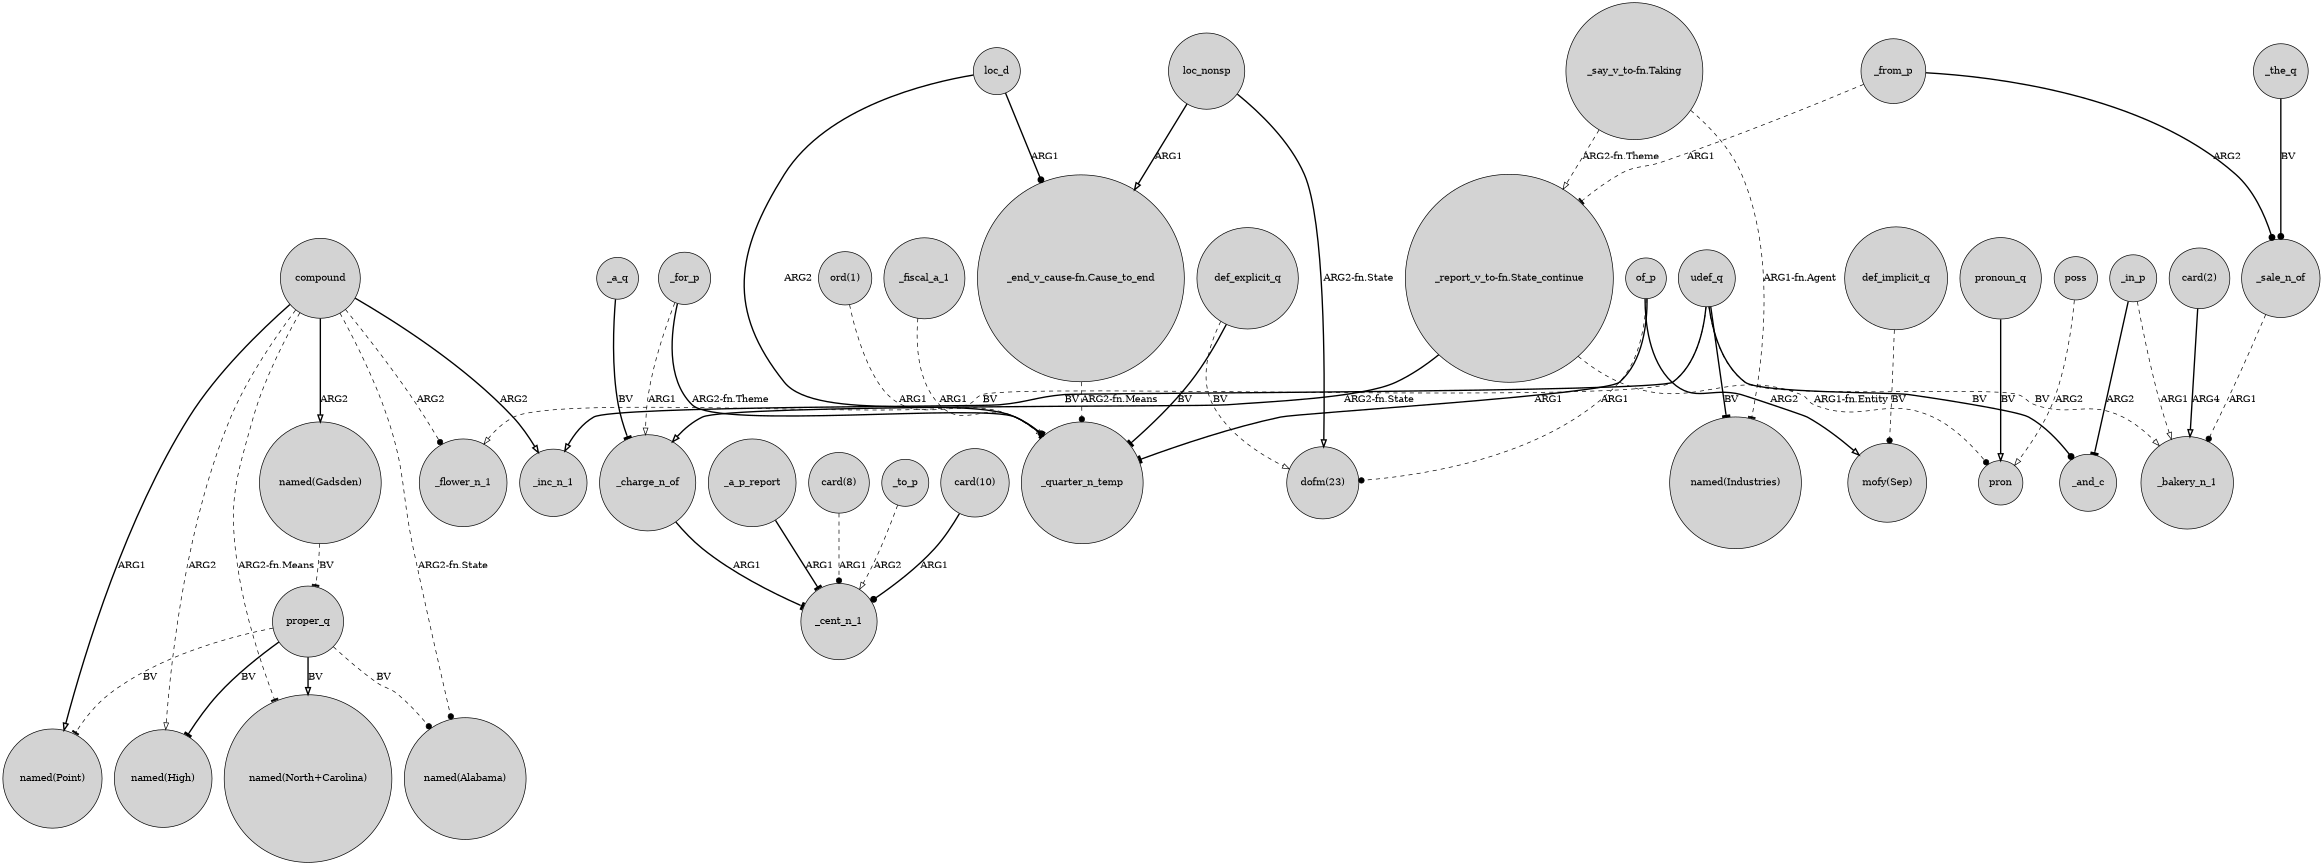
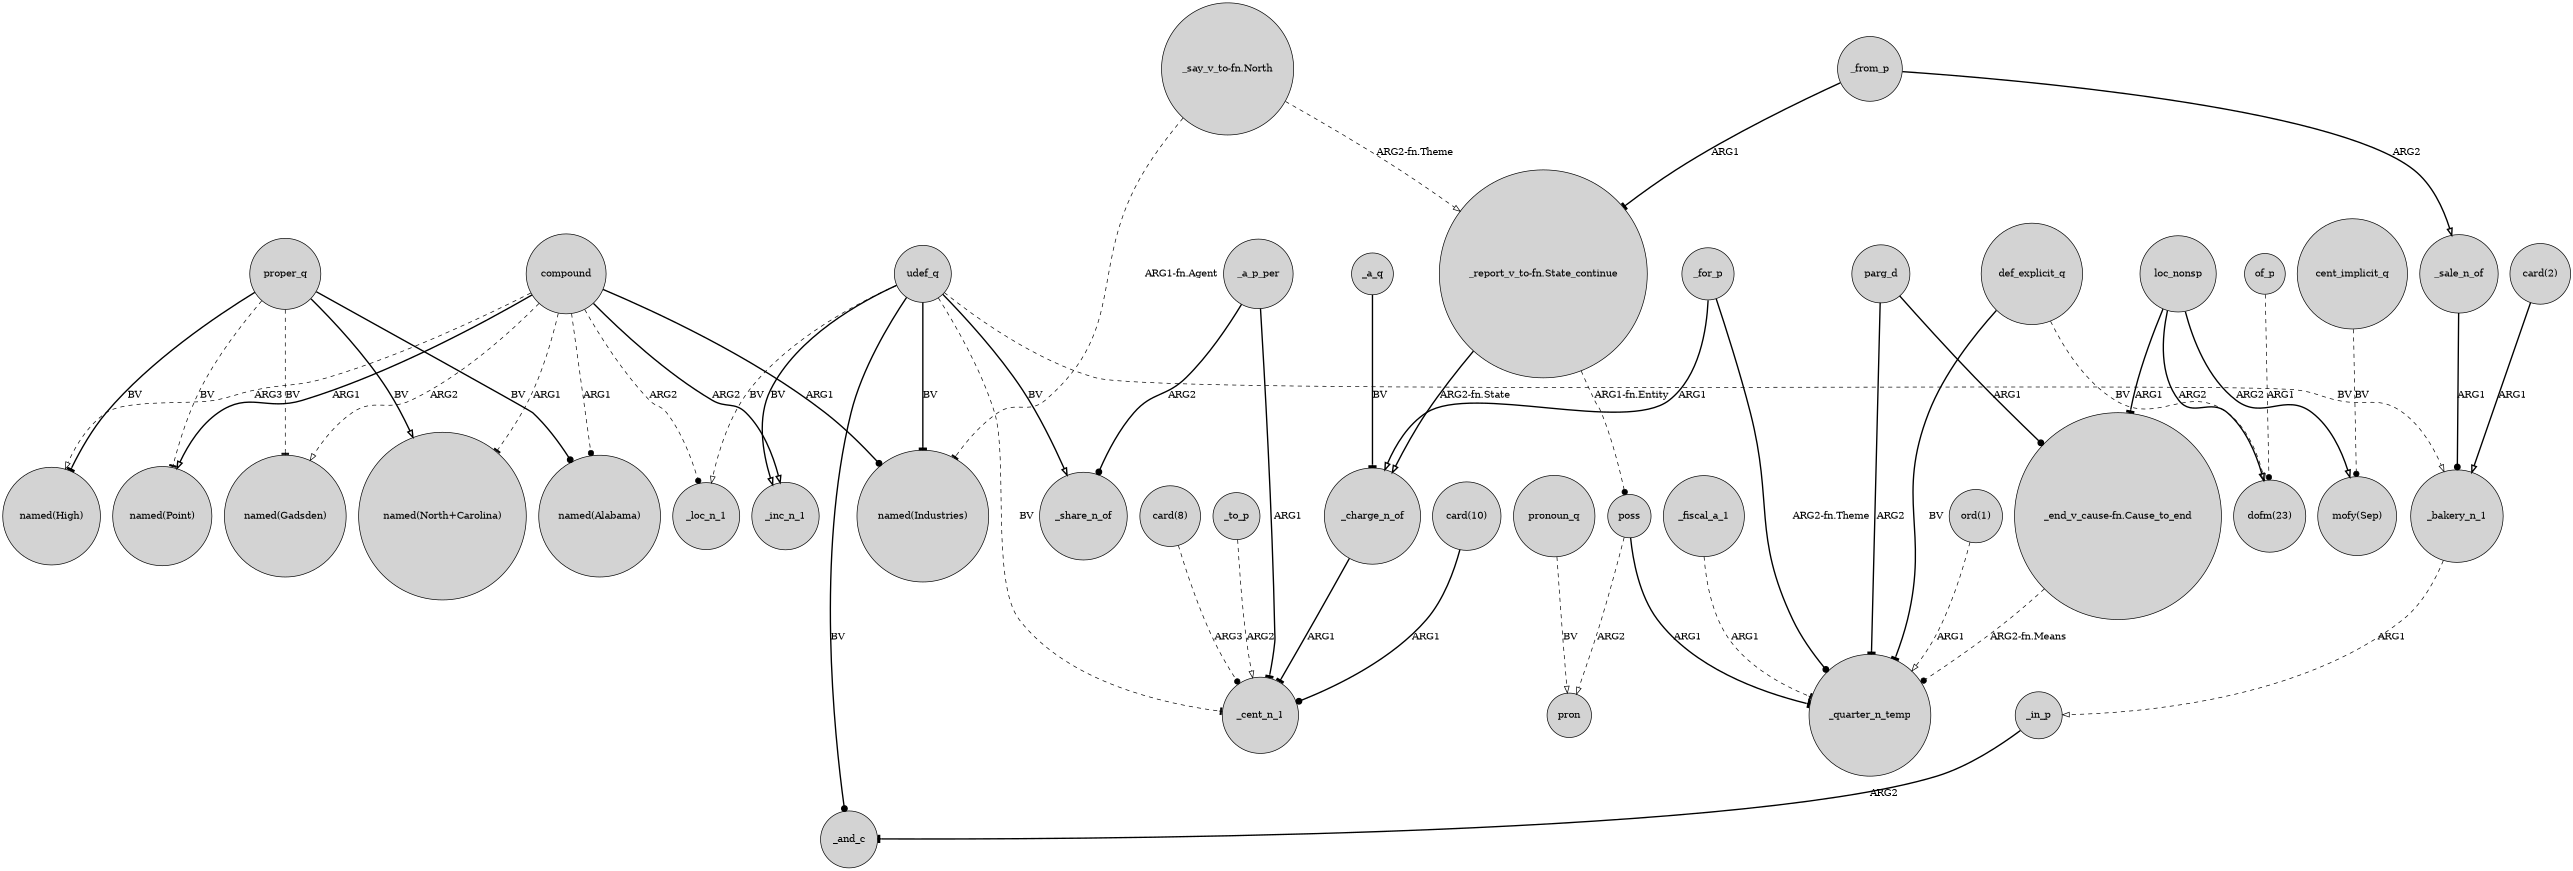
node "loc_d": label "loc_d" -> "parg_d"
node "_say_v_to-fn.Taking": label "_say_v_to-fn.Taking" -> "_say_v_to-fn.North"
node "_the_q": removed
edge "_from_p" -> "_sale_n_of": arrowhead dot -> onormal
edge "_from_p" -> "_report_v_to-fn.State_continue": style dashed -> bold
edge "loc_nonsp" -> "_end_v_cause-fn.Cause_to_end": arrowhead onormal -> tee
edge "loc_nonsp" -> "dofm(23)": label "ARG2-fn.State" -> "ARG2"
node "def_implicit_q": label "def_implicit_q" -> "cent_implicit_q"
edge "compound" -> "named(Industries)": added, label "ARG1"
edge "_for_p" -> "_charge_n_of": style dashed -> bold
edge "compound" -> "named(Gadsden)": style bold -> dashed
edge "_in_p" -> "_bakery_n_1": reversed
edge "_sale_n_of" -> "_bakery_n_1": style dashed -> bold
edge "pronoun_q" -> "pron": style bold -> dashed
edge "of_p" -> "mofy(Sep)": now "loc_nonsp" -> "mofy(Sep)"
edge "_report_v_to-fn.State_continue" -> "pron": now "_report_v_to-fn.State_continue" -> "poss"
edge "card(2)" -> "_bakery_n_1": label "ARG4" -> "ARG1"
edge "of_p" -> "_quarter_n_temp": now "poss" -> "_quarter_n_temp"
node "_flower_n_1": label "_flower_n_1" -> "_loc_n_1"
node "_a_p_report": label "_a_p_report" -> "_a_p_per"
node "_share_n_of": added
edge "named(Gadsden)" -> "proper_q": reversed
edge "udef_q" -> "_cent_n_1": added, label "BV"
edge "compound" -> "named(High)": label "ARG2" -> "ARG3"
edge "compound" -> "named(North+Carolina)": label "ARG2-fn.Means" -> "ARG1"
edge "compound" -> "named(Alabama)": label "ARG2-fn.State" -> "ARG1"
edge "card(8)" -> "_cent_n_1": label "ARG1" -> "ARG3"
edge "proper_q" -> "named(Alabama)": style dashed -> bold
